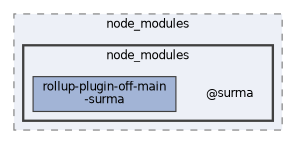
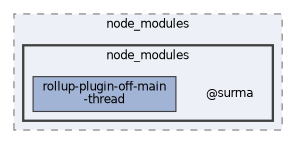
node "rollup-plugin-off-main -surma": label "rollup-plugin-off-main -surma" -> "rollup-plugin-off-main -thread"
